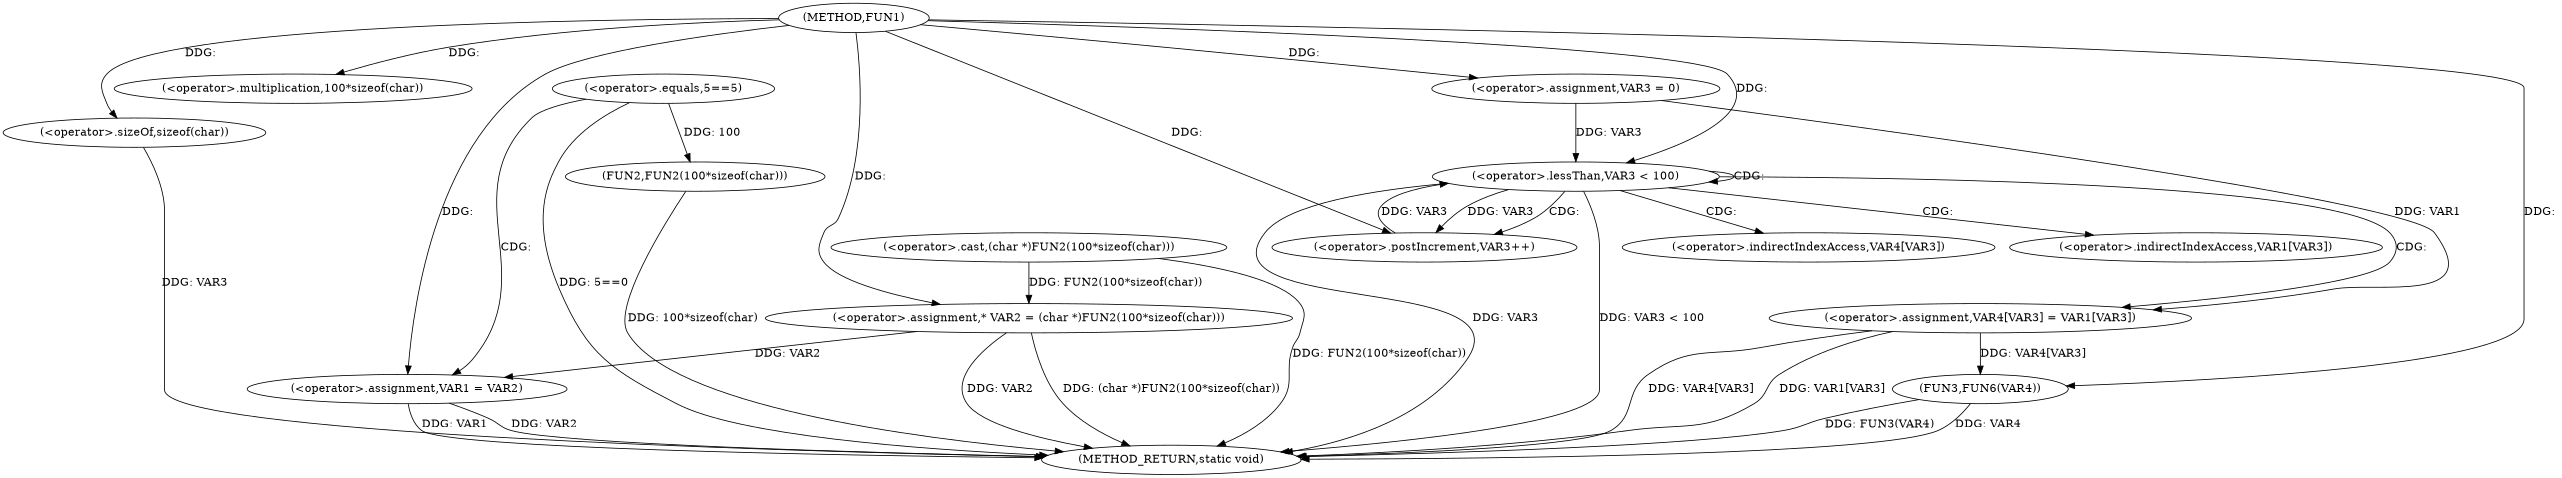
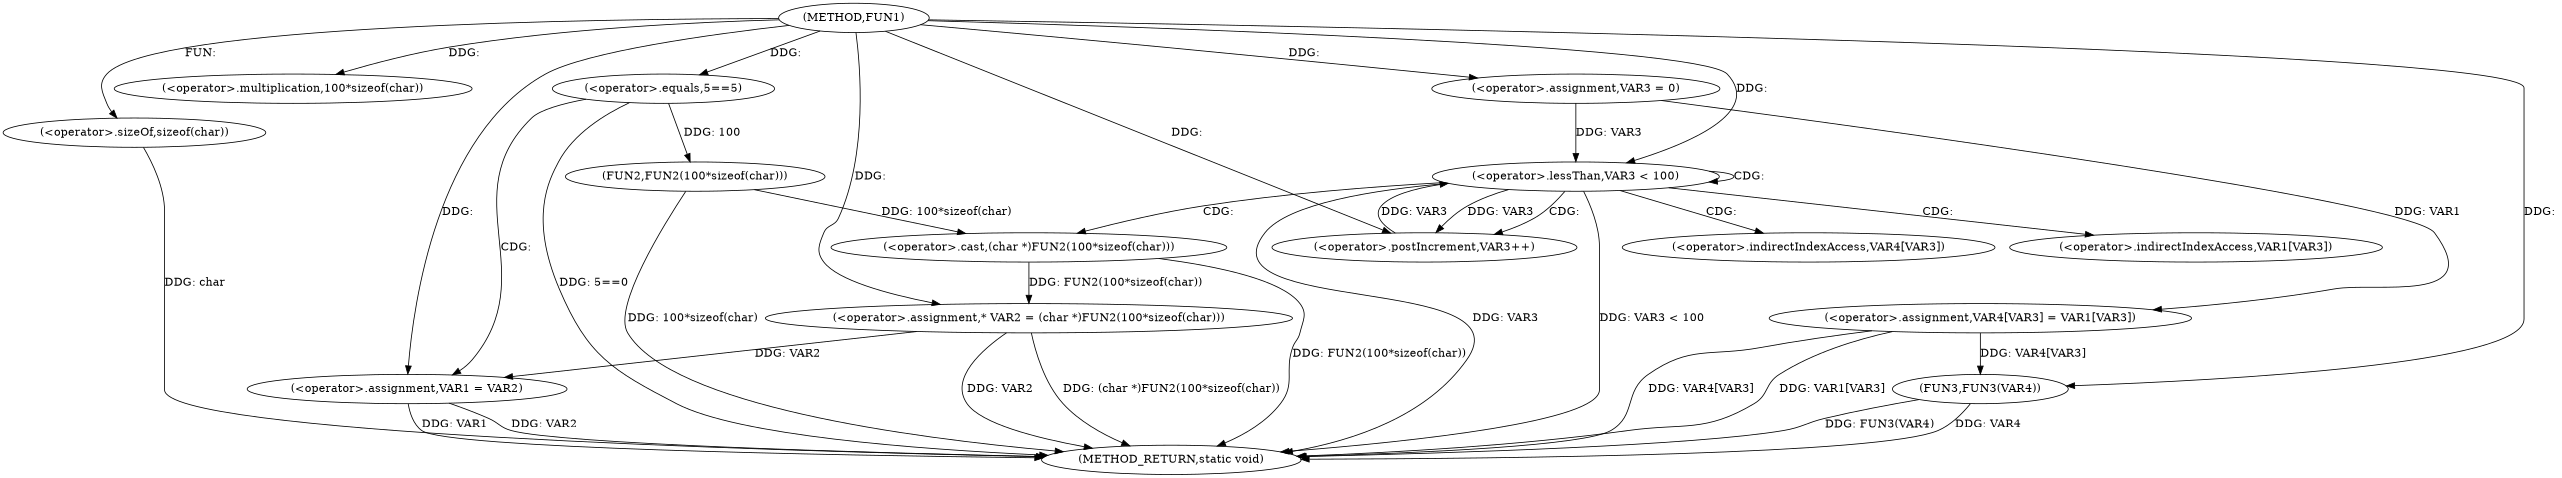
edge "(METHOD,FUN1)" -> "(<operator>.equals,5==5)": added, label "DDG:"
edge "(METHOD,FUN1)" -> "(<operator>.sizeOf,sizeof(char))": label "DDG: " -> "FUN: "
edge "(<operator>.lessThan,VAR3 < 100)" -> "(<operator>.assignment,VAR4[VAR3] = VAR1[VAR3])": now "(<operator>.lessThan,VAR3 < 100)" -> "(<operator>.cast,(char *)FUN2(100*sizeof(char)))"
edge "(FUN2,FUN2(100*sizeof(char)))" -> "(<operator>.cast,(char *)FUN2(100*sizeof(char)))": added, label "DDG: 100*sizeof(char)"
edge "(<operator>.sizeOf,sizeof(char))" -> "(METHOD_RETURN,static void)": label "DDG: VAR3" -> "DDG: char"
node "(FUN3,FUN6(VAR4))": label "(FUN3,FUN6(VAR4))" -> "(FUN3,FUN3(VAR4))"
